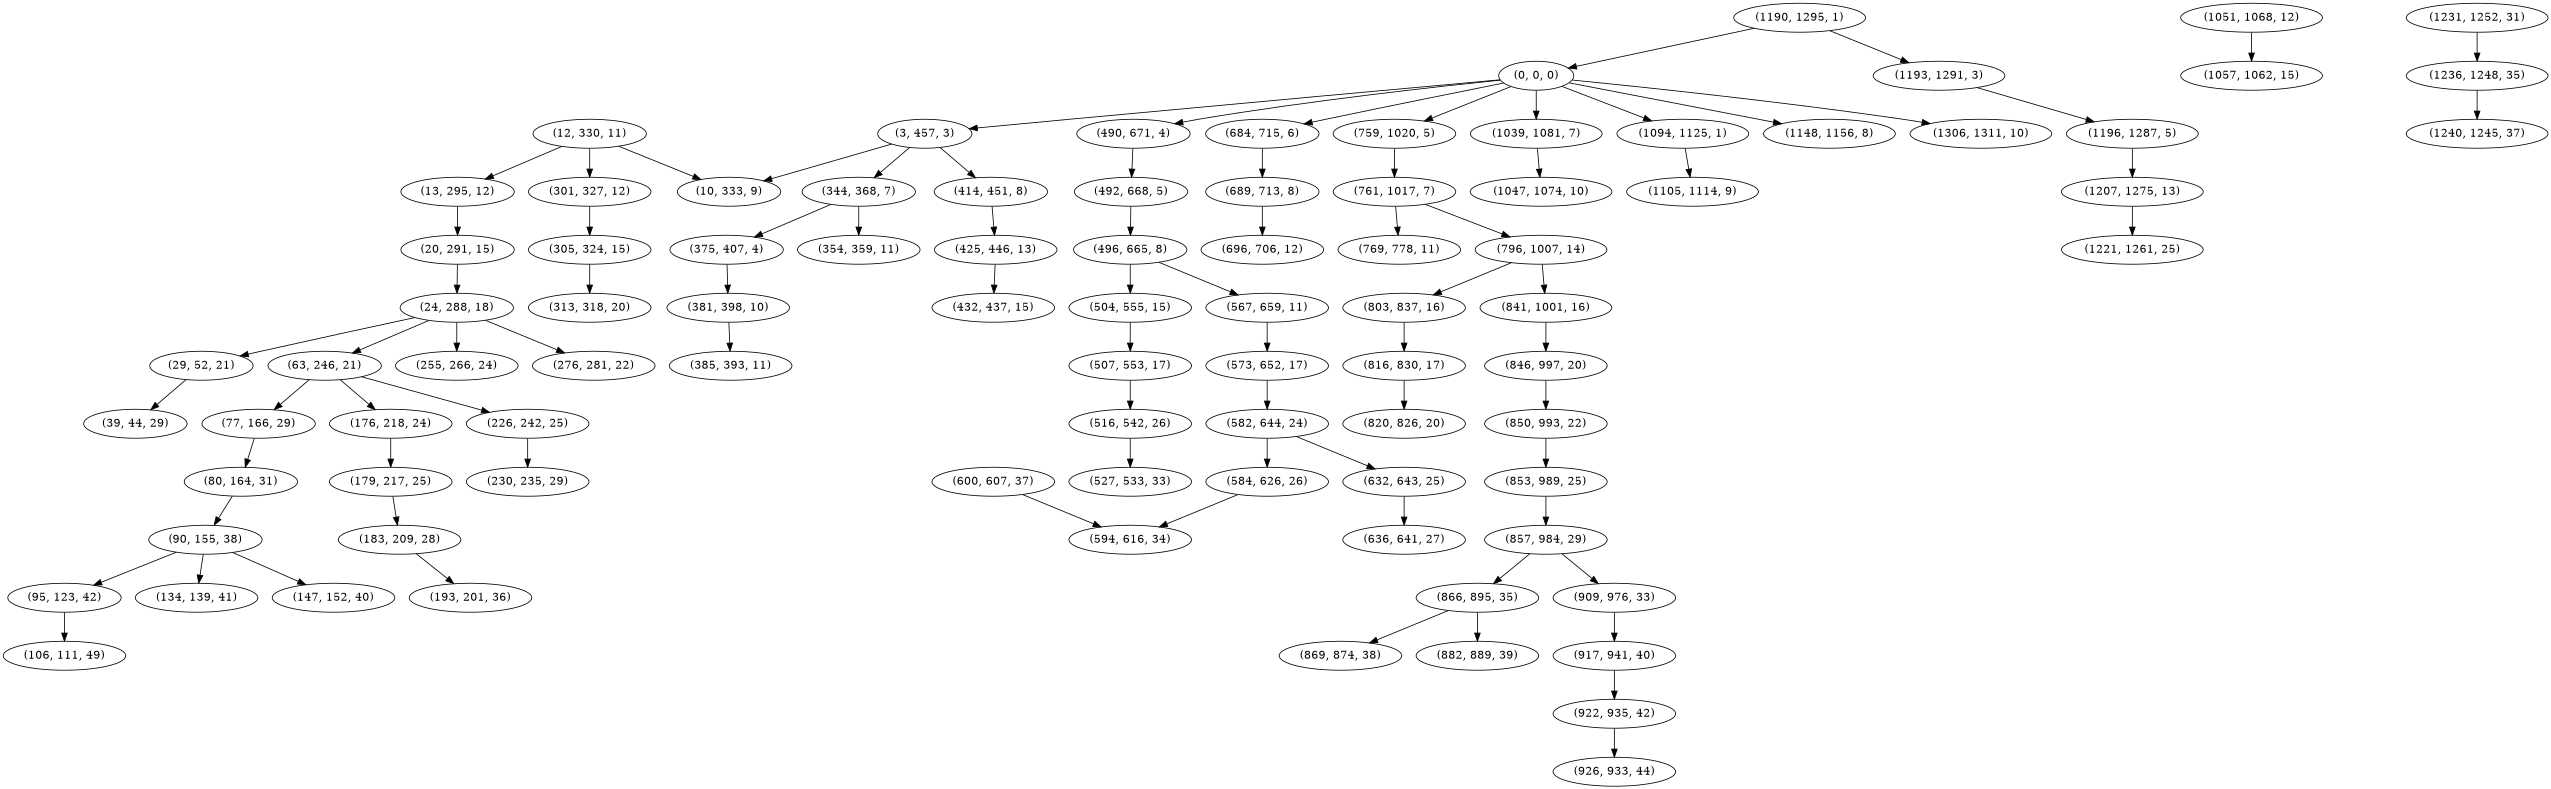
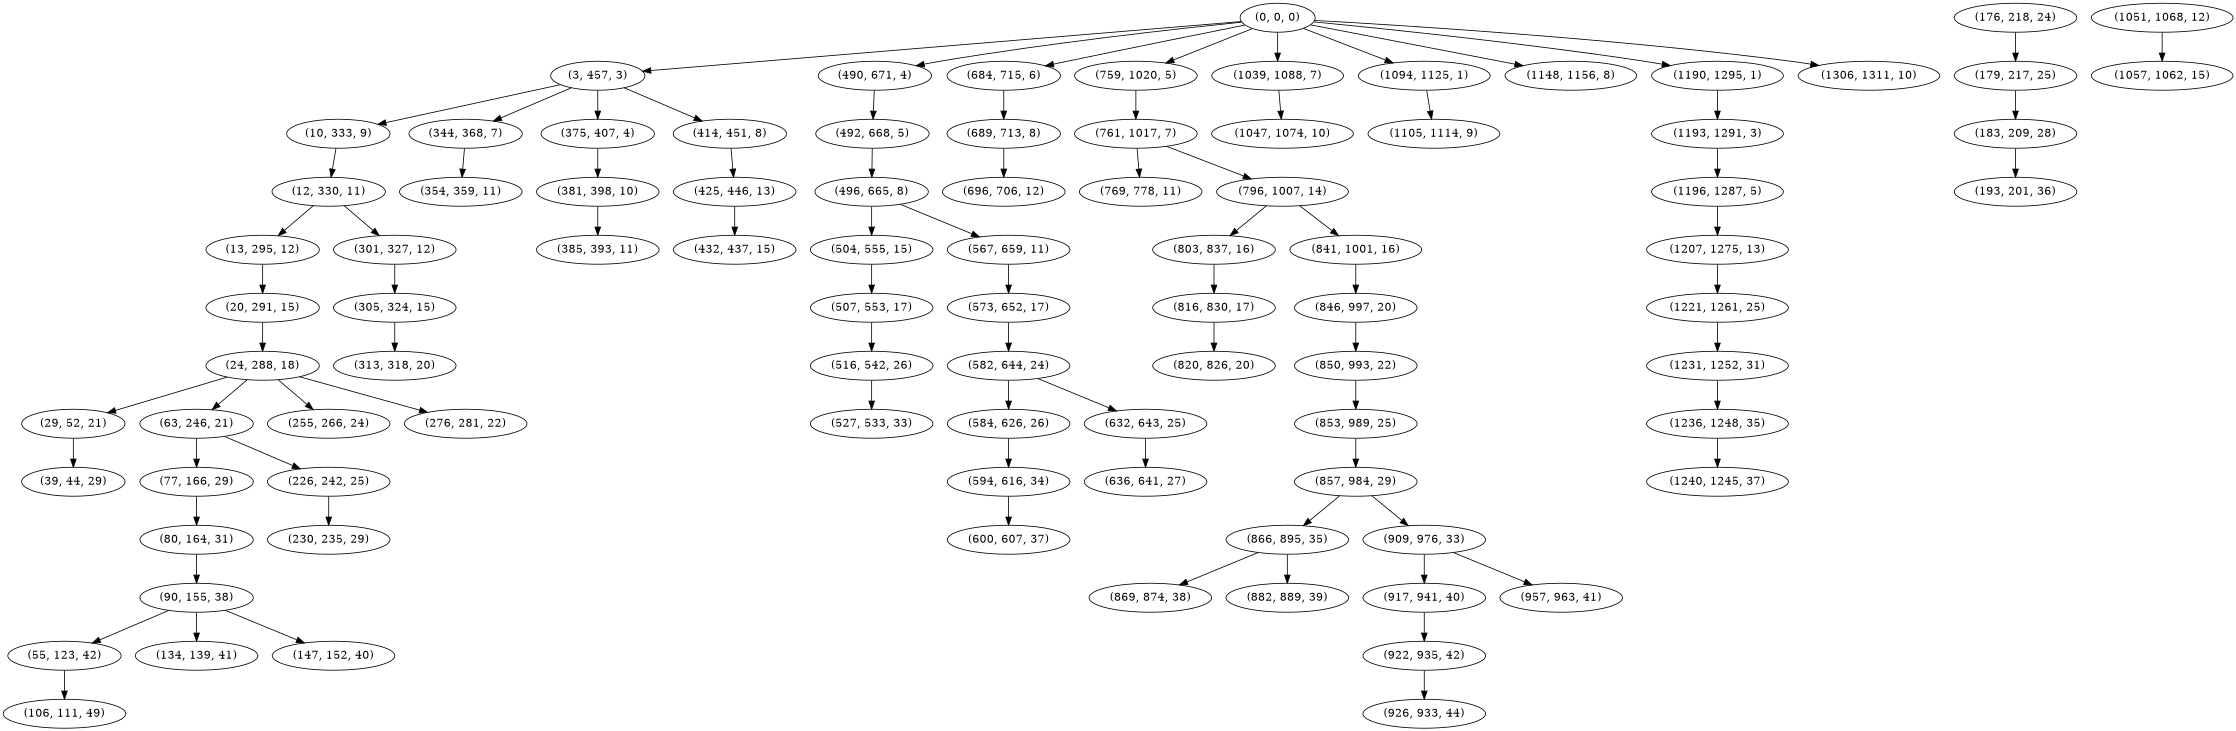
edge "(1190, 1295, 1)" -> "(0, 0, 0)": reversed
node "(1039, 1081, 7)": label "(1039, 1081, 7)" -> "(1039, 1088, 7)"
edge "(12, 330, 11)" -> "(10, 333, 9)": reversed
edge "(344, 368, 7)" -> "(375, 407, 4)": now "(3, 457, 3)" -> "(375, 407, 4)"
edge "(1221, 1261, 25)" -> "(1231, 1252, 31)": added
edge "(63, 246, 21)" -> "(176, 218, 24)": removed
edge "(600, 607, 37)" -> "(594, 616, 34)": reversed
node "(95, 123, 42)": label "(95, 123, 42)" -> "(55, 123, 42)"
node "(957, 963, 41)": added
